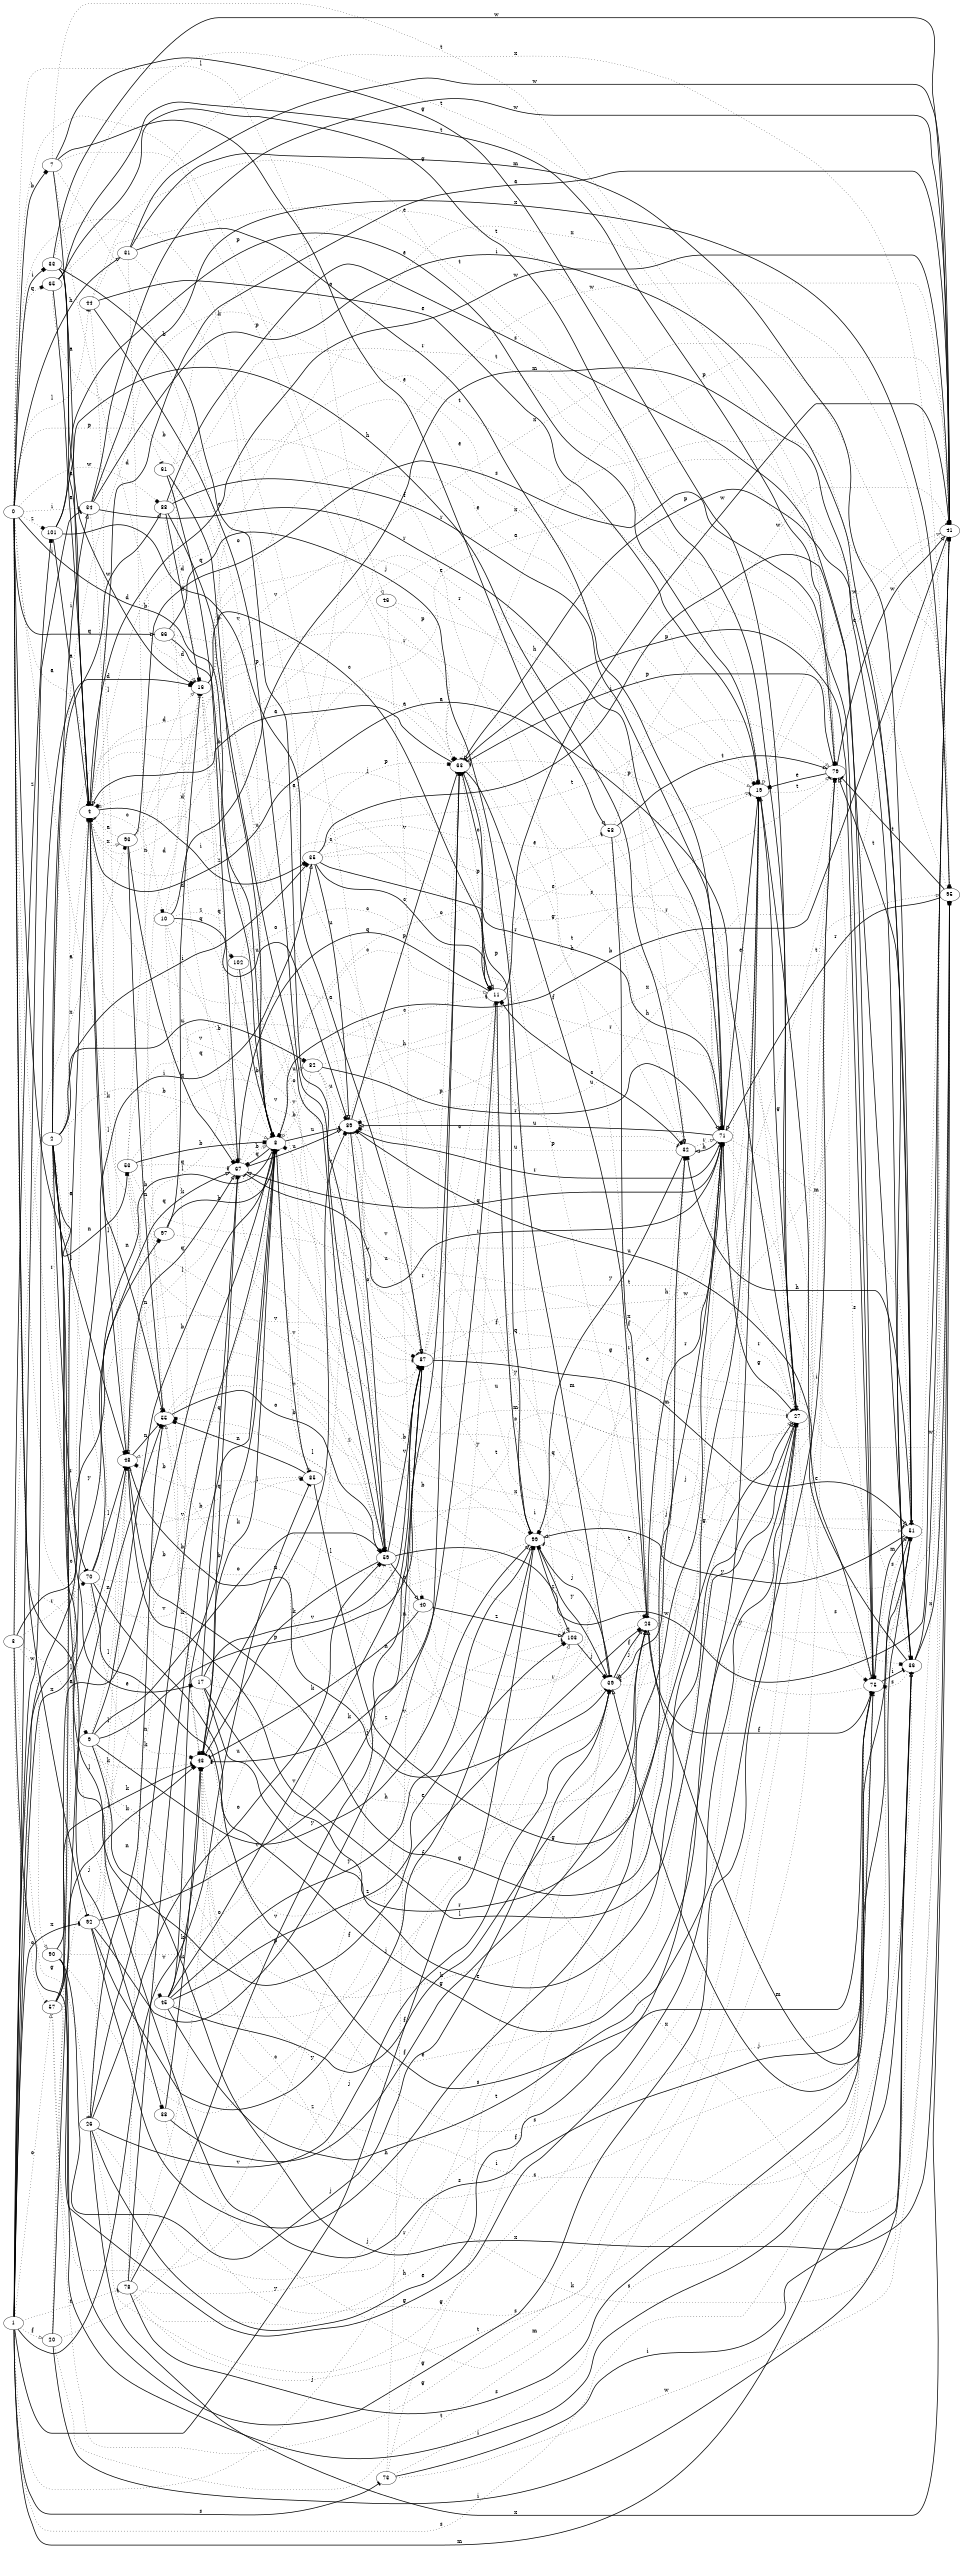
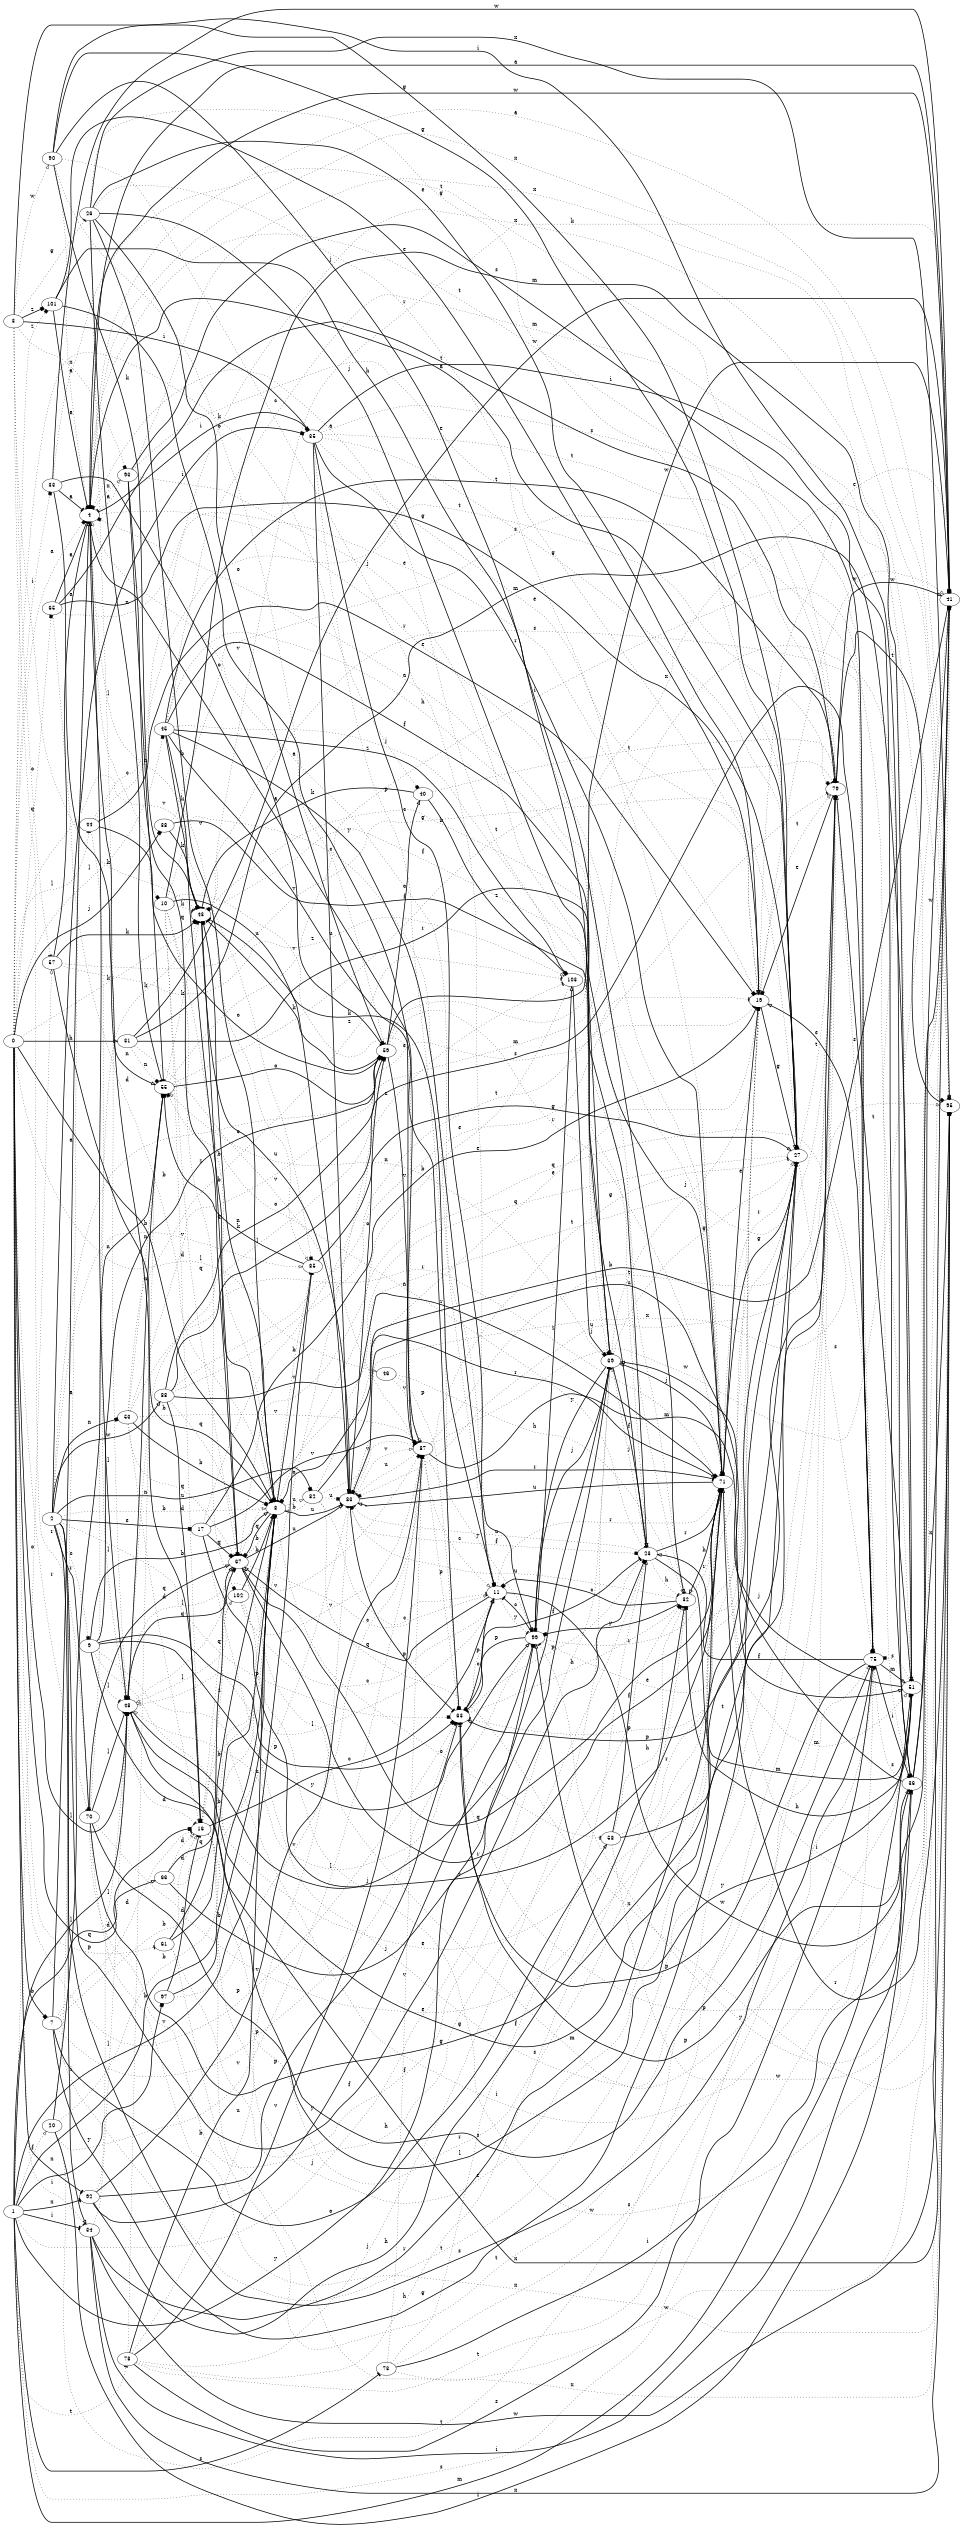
edge "0" -> "33": style bold -> dotted
edge "0" -> "88": removed, label "w"
edge "53" -> "32": now "45" -> "32"
node "89": label "89" -> "83"
edge "99" -> "8": removed, label "b"
